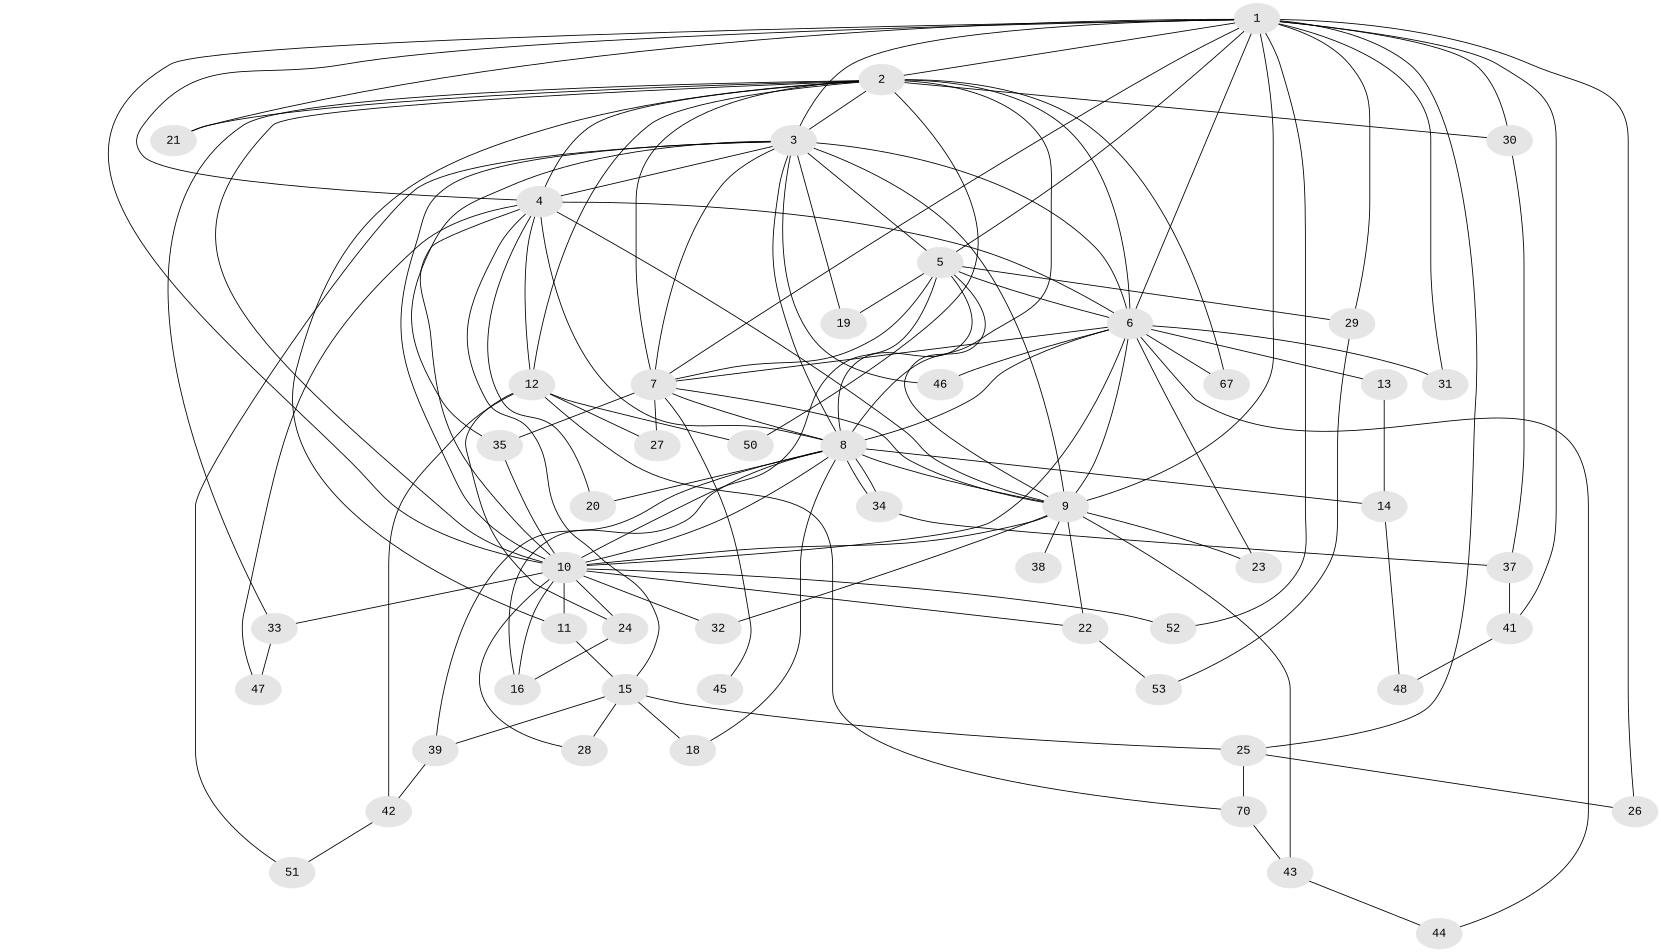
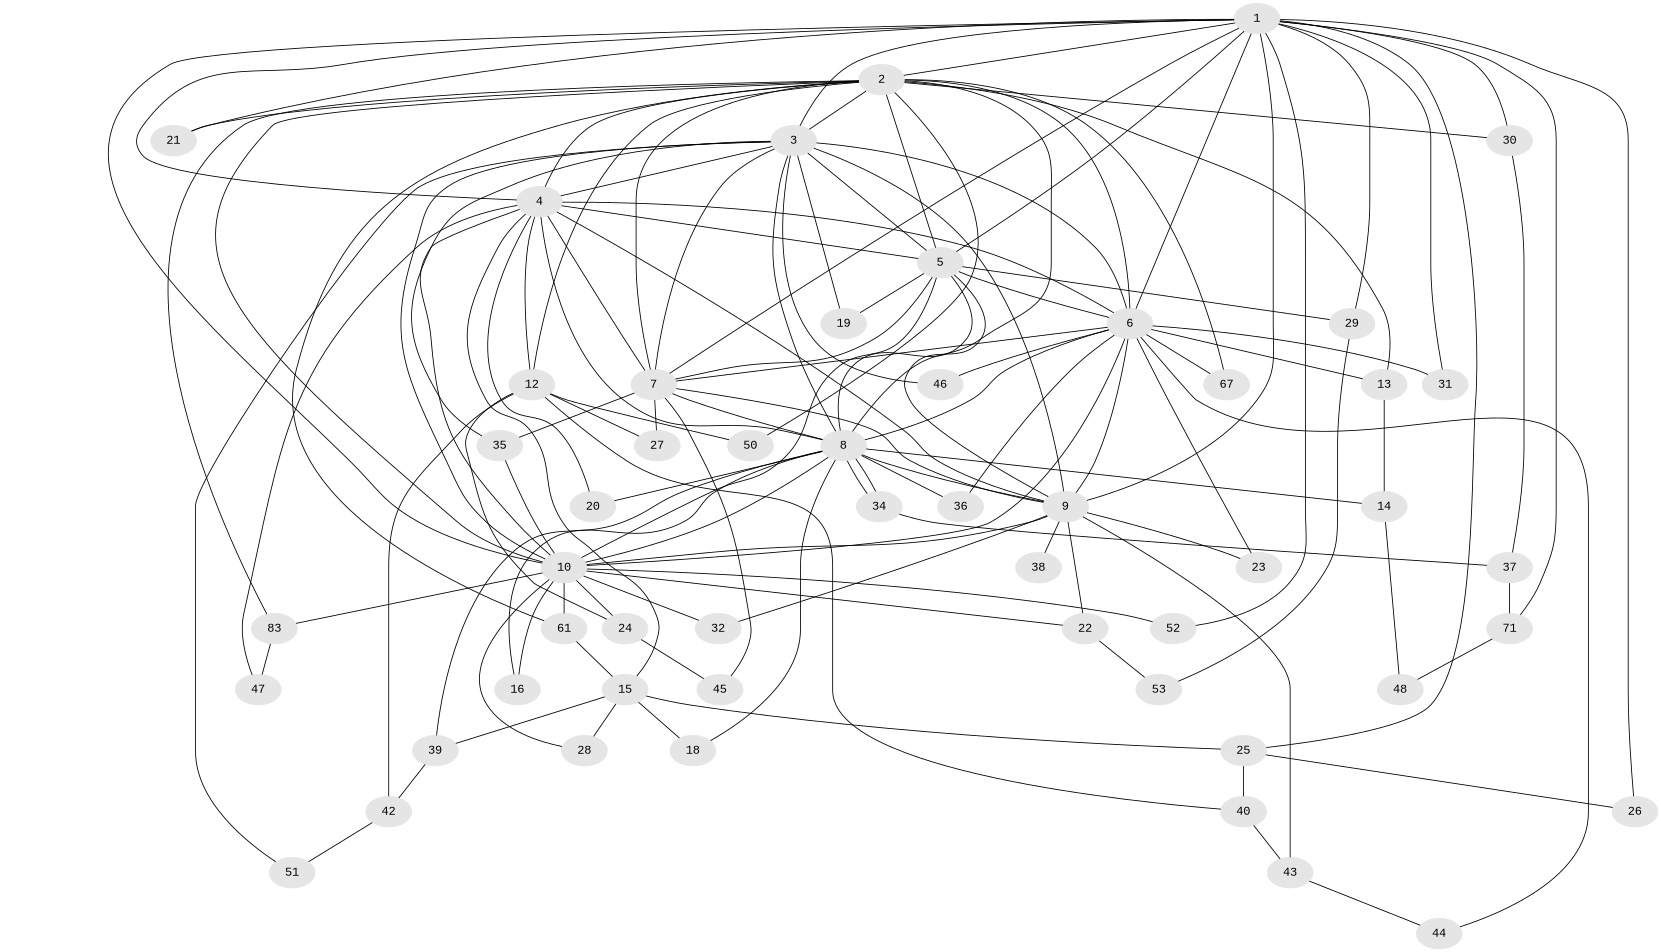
edge "2" -- "13": added
edge "2" -- "5": added
edge "4" -- "5": added
edge "4" -- "7": added
node "36": added
node "33": label "33" -> "83"
node "11": label "11" -> "61"
node "41": label "41" -> "71"
edge "24" -- "16": now "24" -- "45"
node "70": label "70" -> "40"
